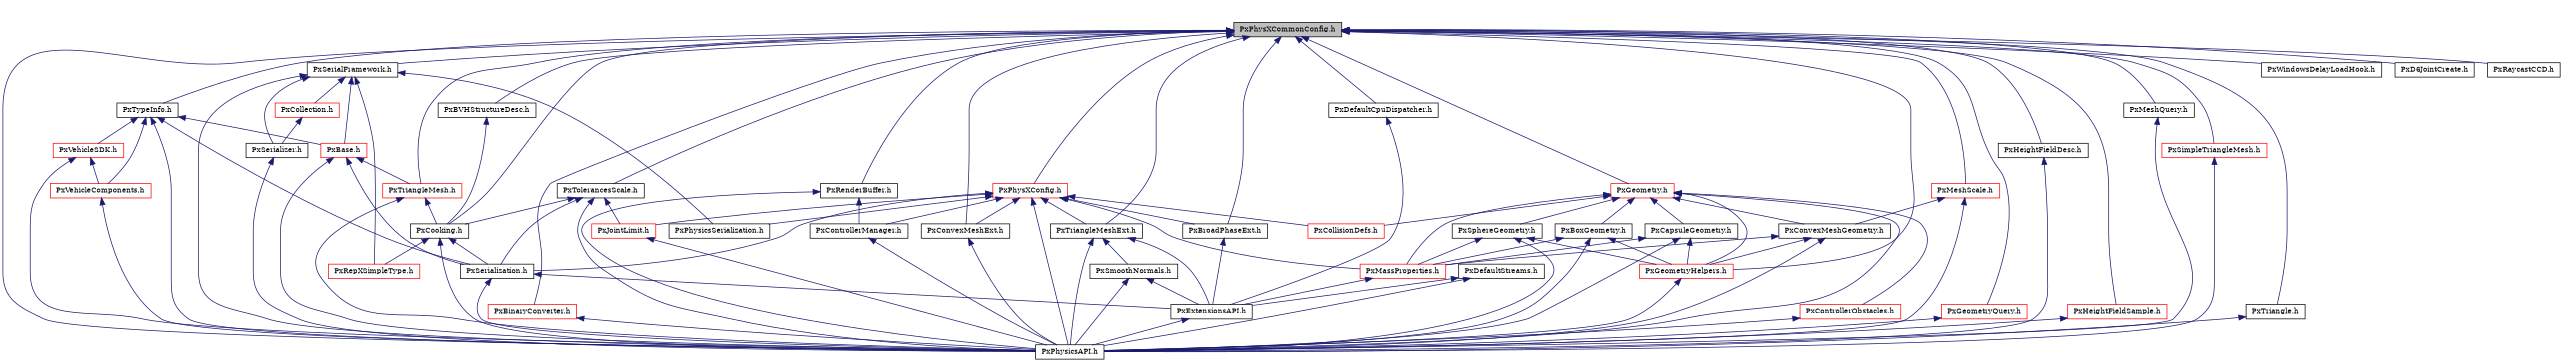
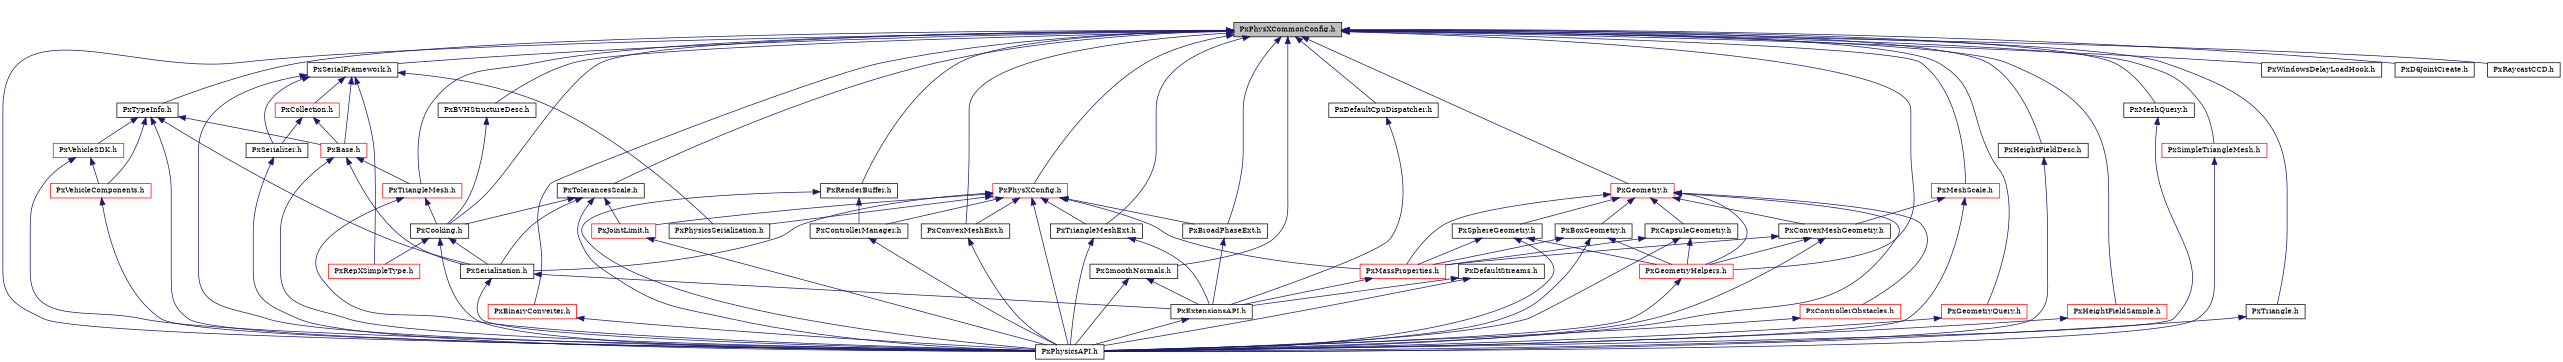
edge "PxBase.h" -> "PxCollection.h": added
node "PxCollisionDefs.h": removed
edge "PxSmoothNormals.h" -> "PxTriangleMeshExt.h": now "PxSmoothNormals.h" -> "PxPhysXCommonConfig.h"
